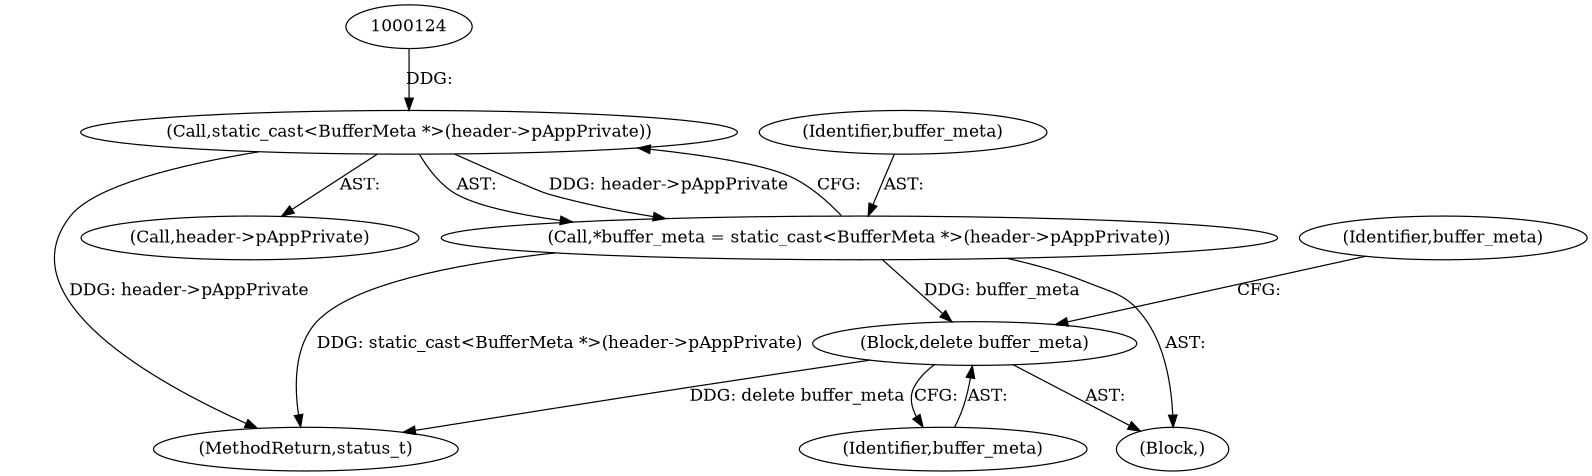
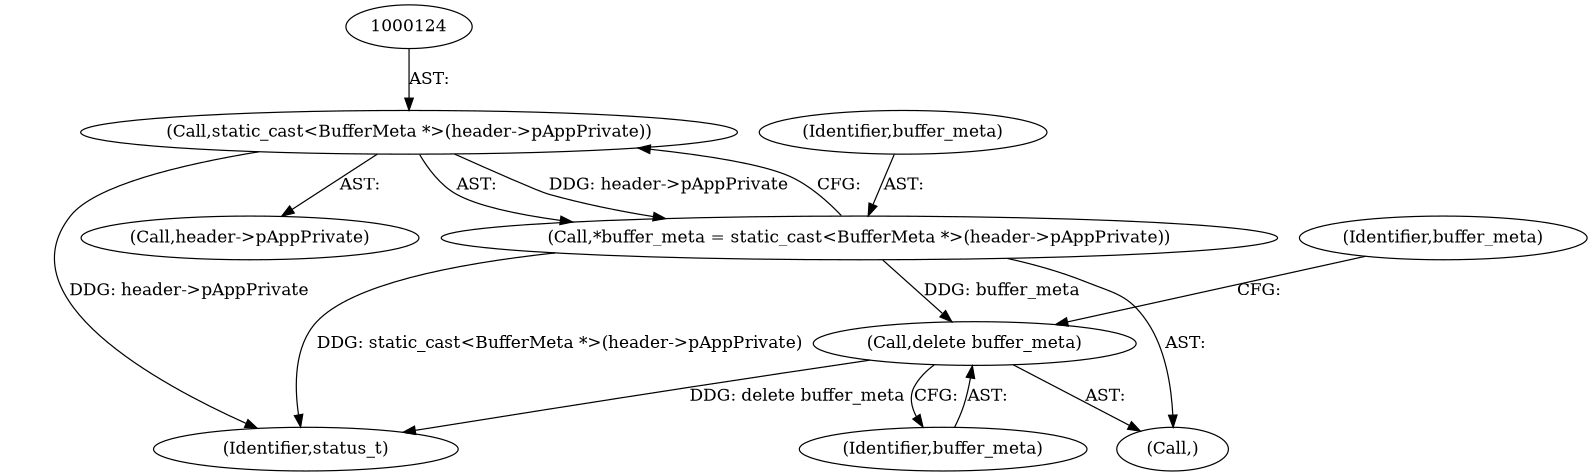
edge "1000124" -> "(Call,static_cast<BufferMeta *>(header->pAppPrivate))": label "DDG: " -> "AST: "
node "(Block,delete buffer_meta)": label "(Block,delete buffer_meta)" -> "(Call,delete buffer_meta)"
node "(MethodReturn,status_t)": label "(MethodReturn,status_t)" -> "(Identifier,status_t)"
node "(Block,)": label "(Block,)" -> "(Call,)"
